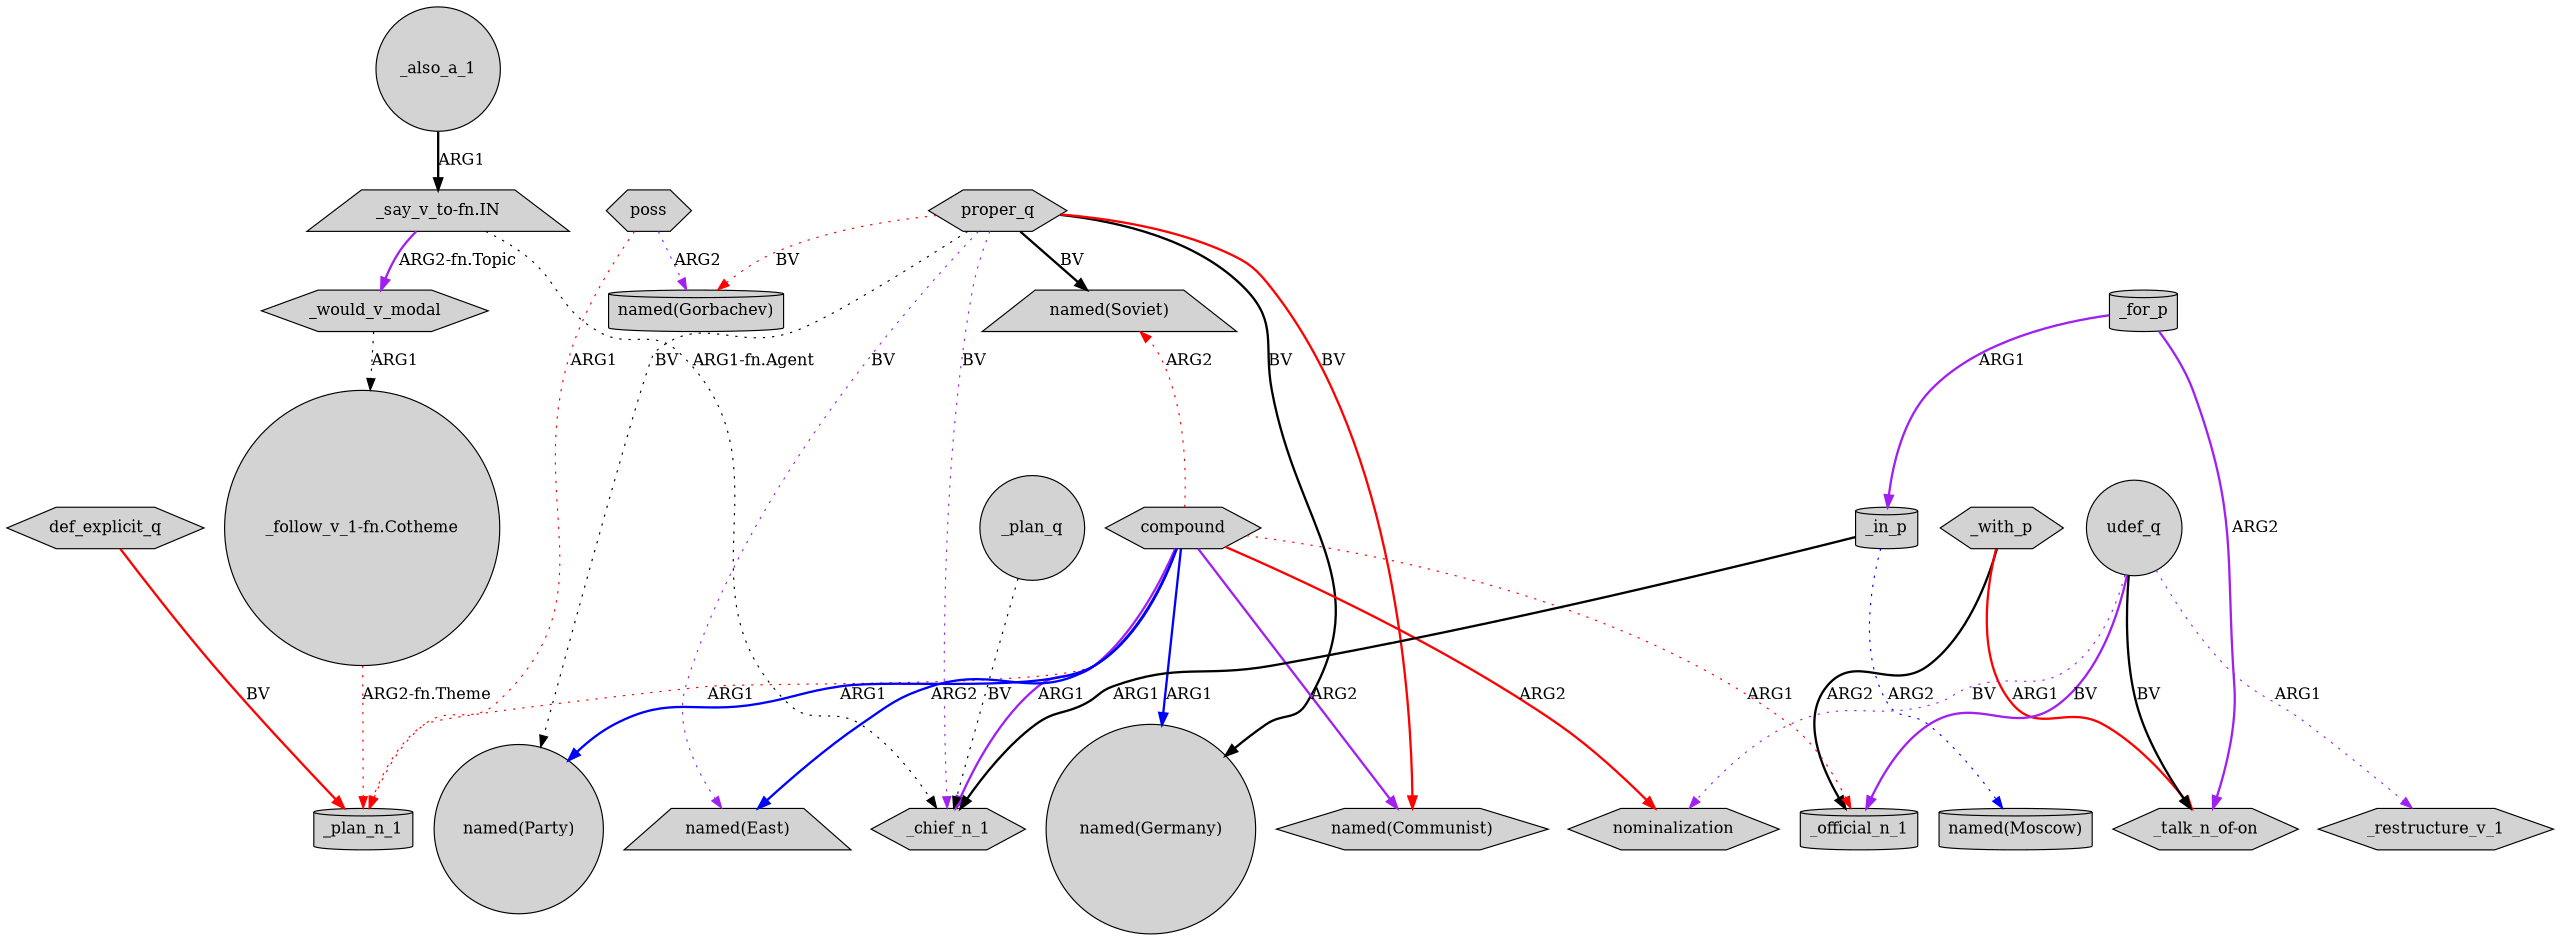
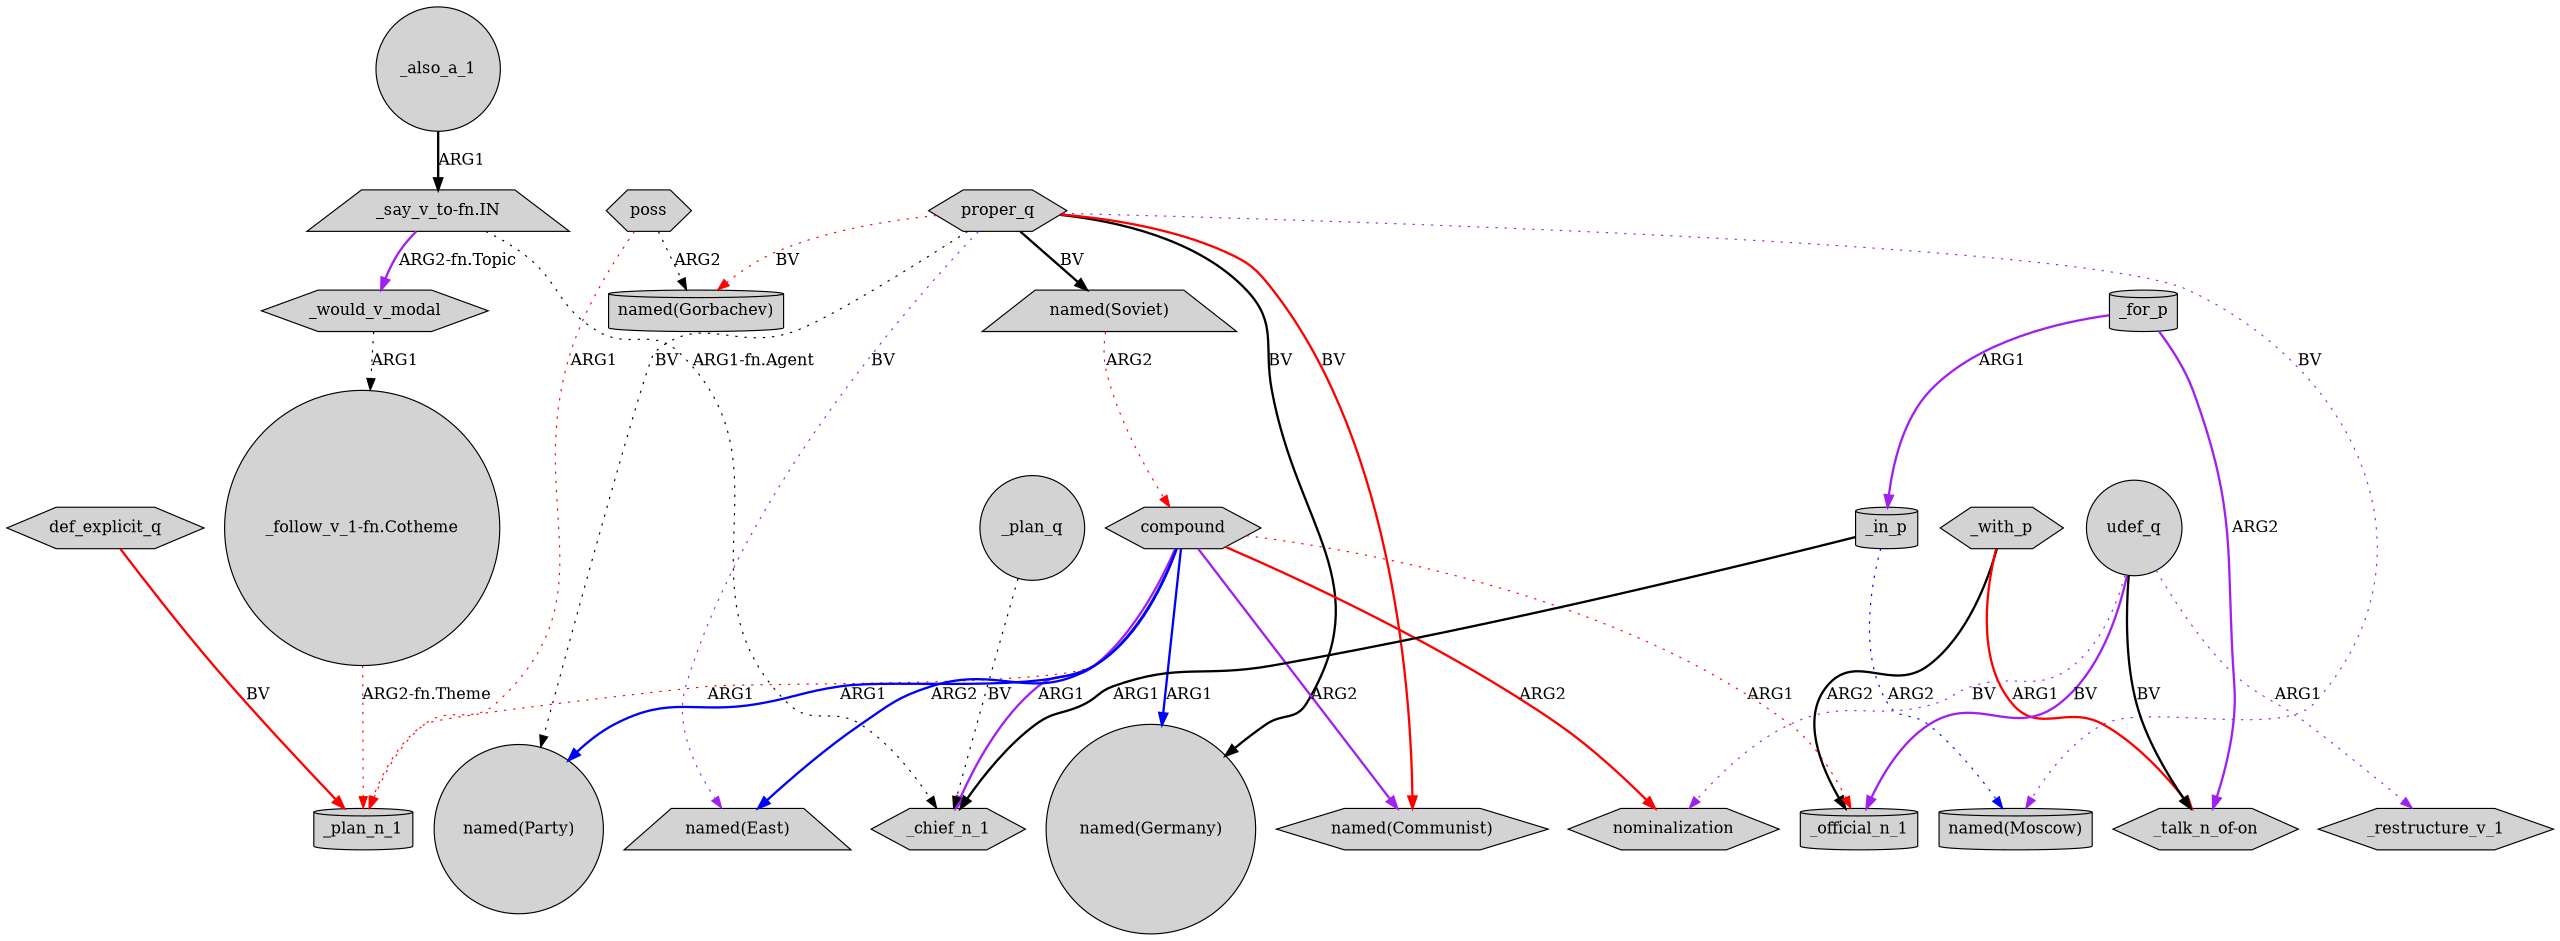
edge "poss" -> "named(Gorbachev)": color purple -> black
edge "compound" -> "named(Soviet)": reversed
edge "proper_q" -> "_chief_n_1": now "proper_q" -> "named(Moscow)"
